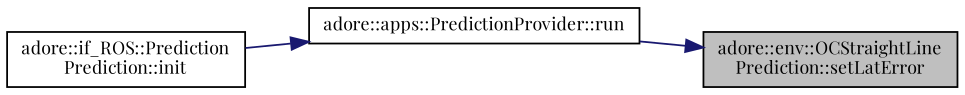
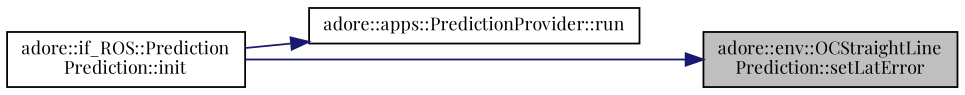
edge "adore::apps::PredictionProvider::run" -> "adore::env::OCStraightLine Prediction::setLatError": now "adore::if_ROS::Prediction Prediction::init" -> "adore::env::OCStraightLine Prediction::setLatError"
